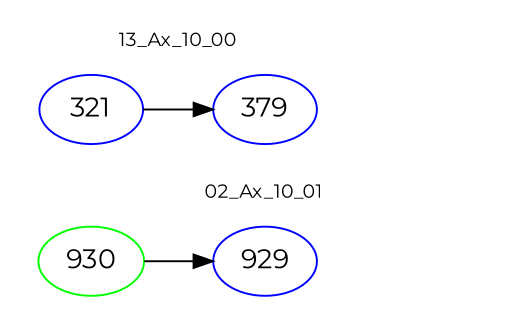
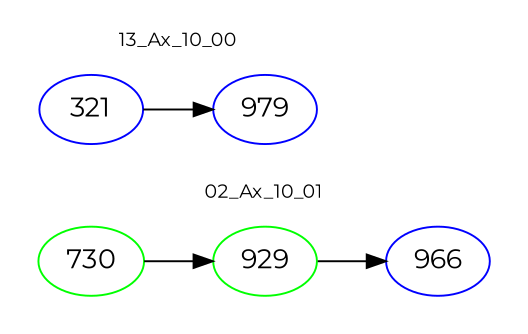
node "379": label "379" -> "979"
node "930": label "930" -> "730"
node "929": color blue -> green
node "966": added
